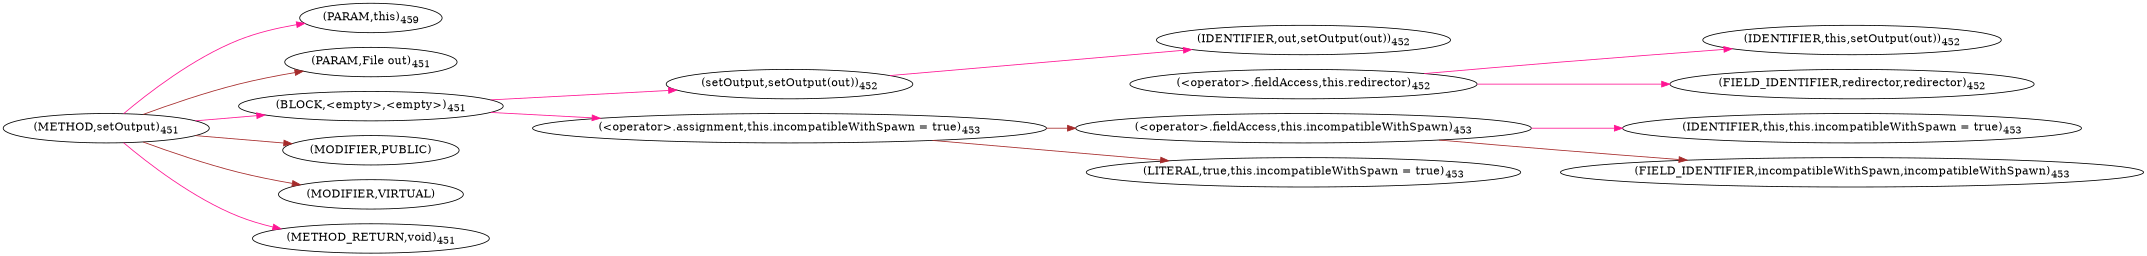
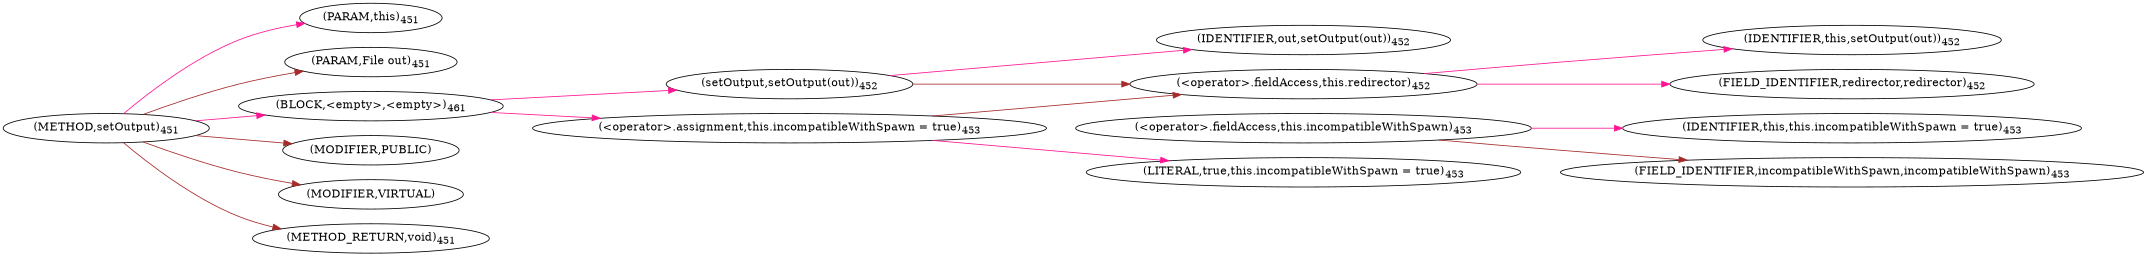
node "(PARAM,this)": text "459" -> "451"
edge "(setOutput,setOutput(out))" -> "(<operator>.fieldAccess,this.redirector)": added
node "(BLOCK,<empty>,<empty>)": text "451" -> "461"
edge "(<operator>.assignment,this.incompatibleWithSpawn = true)" -> "(<operator>.fieldAccess,this.incompatibleWithSpawn)": now "(<operator>.assignment,this.incompatibleWithSpawn = true)" -> "(<operator>.fieldAccess,this.redirector)"
edge "(<operator>.assignment,this.incompatibleWithSpawn = true)" -> "(LITERAL,true,this.incompatibleWithSpawn = true)": color brown -> deeppink
edge "(METHOD,setOutput)" -> "(METHOD_RETURN,void)": color deeppink -> brown
